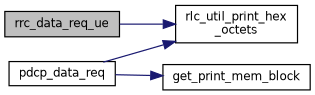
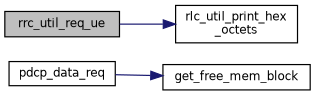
node "rrc_data_req_ue": label "rrc_data_req_ue" -> "rrc_util_req_ue"
edge "pdcp_data_req" -> "rlc_util_print_hex _octets": removed
node "get_print_mem_block": label "get_print_mem_block" -> "get_free_mem_block"
